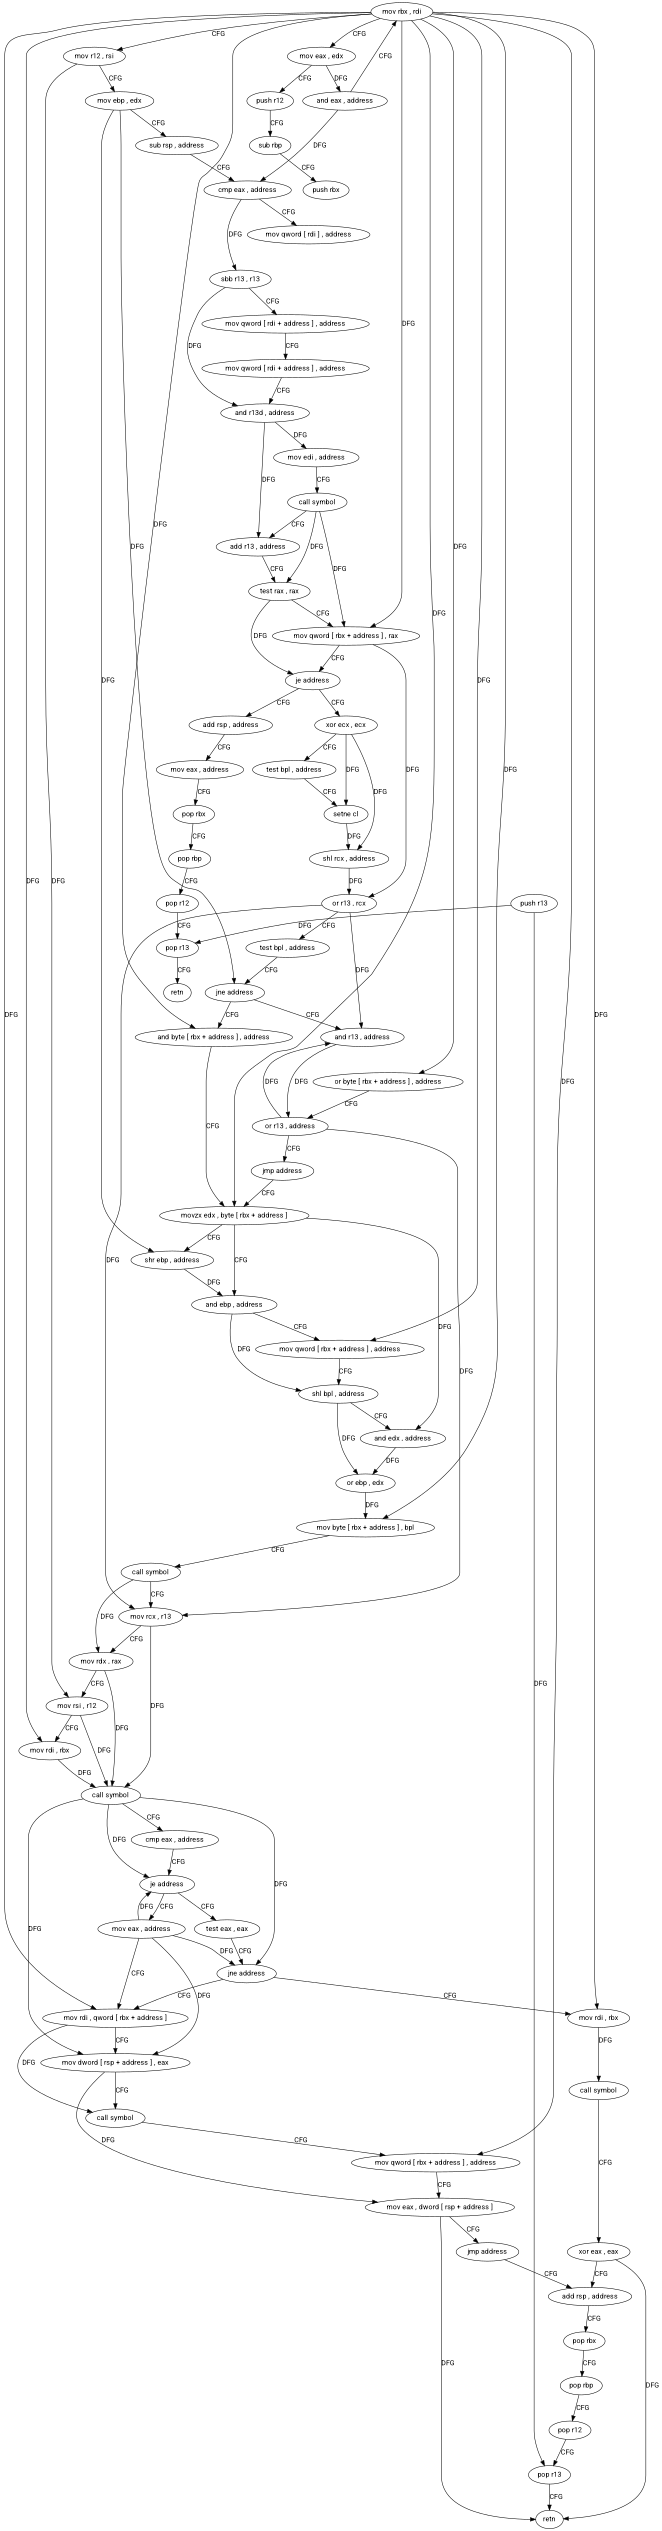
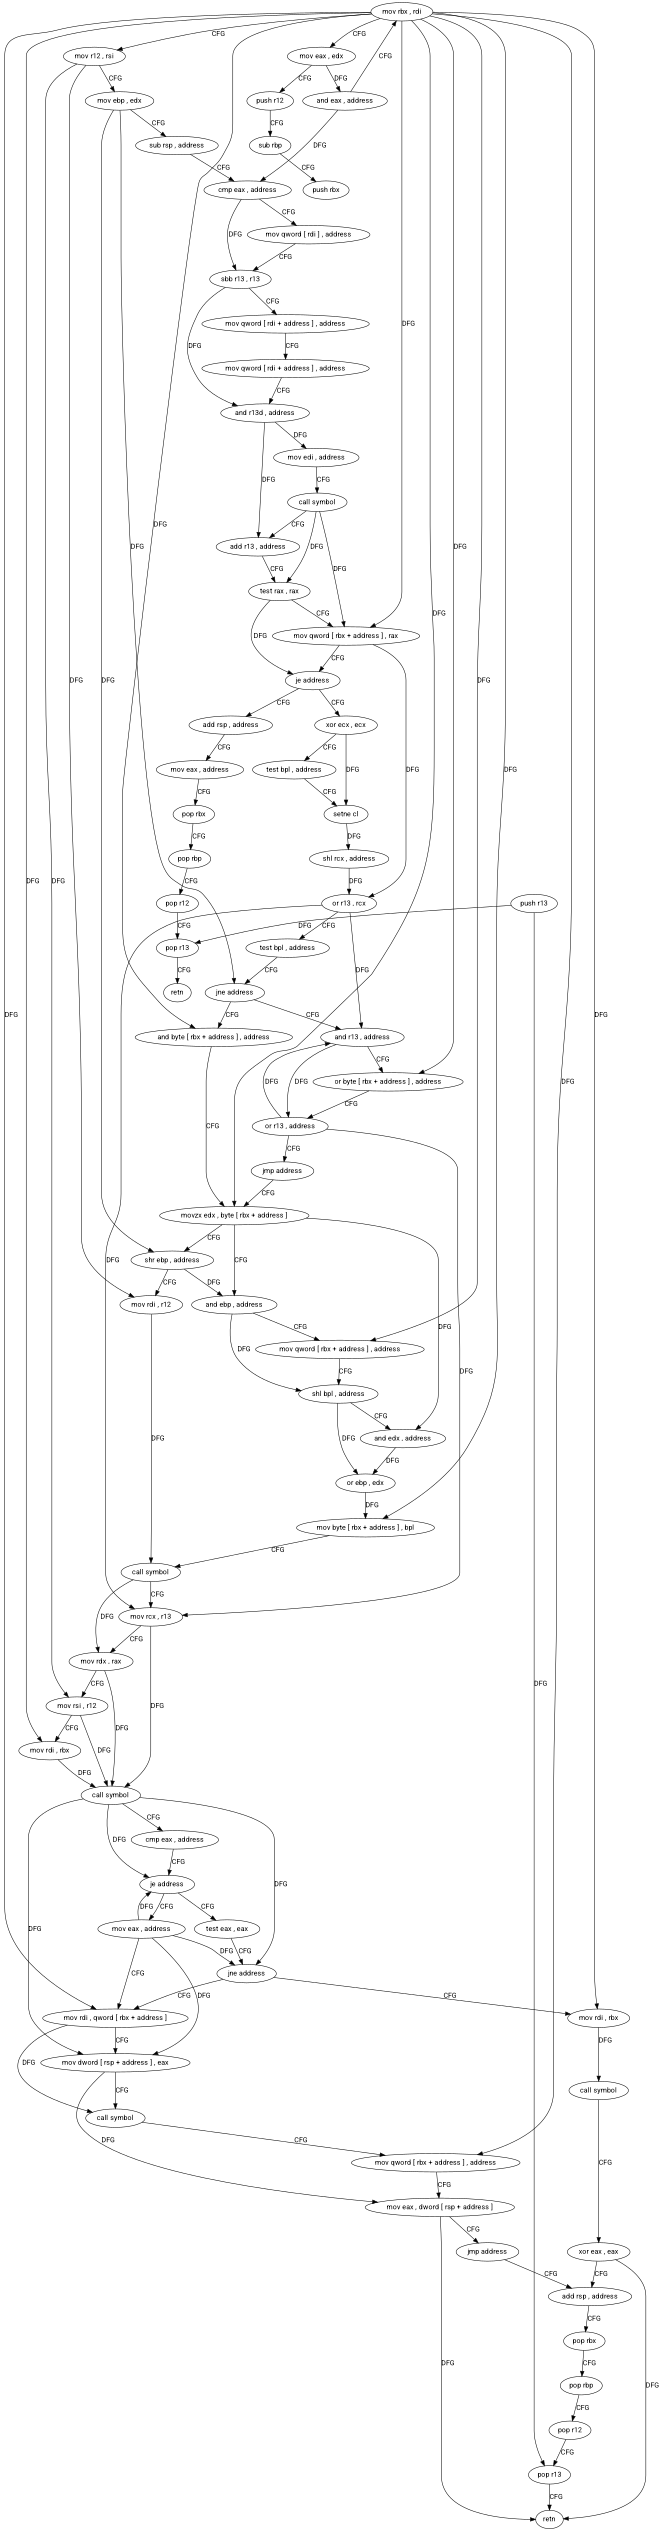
edge "mov qword [ rdi ] , address" -> "sbb r13 , r13": added, label "CFG"
edge "xor ecx , ecx" -> "shl rcx , address": removed, label "DFG"
edge "and r13 , address" -> "or byte [ rbx + address ] , address": added, label "CFG"
node "mov rdi , r12": added
